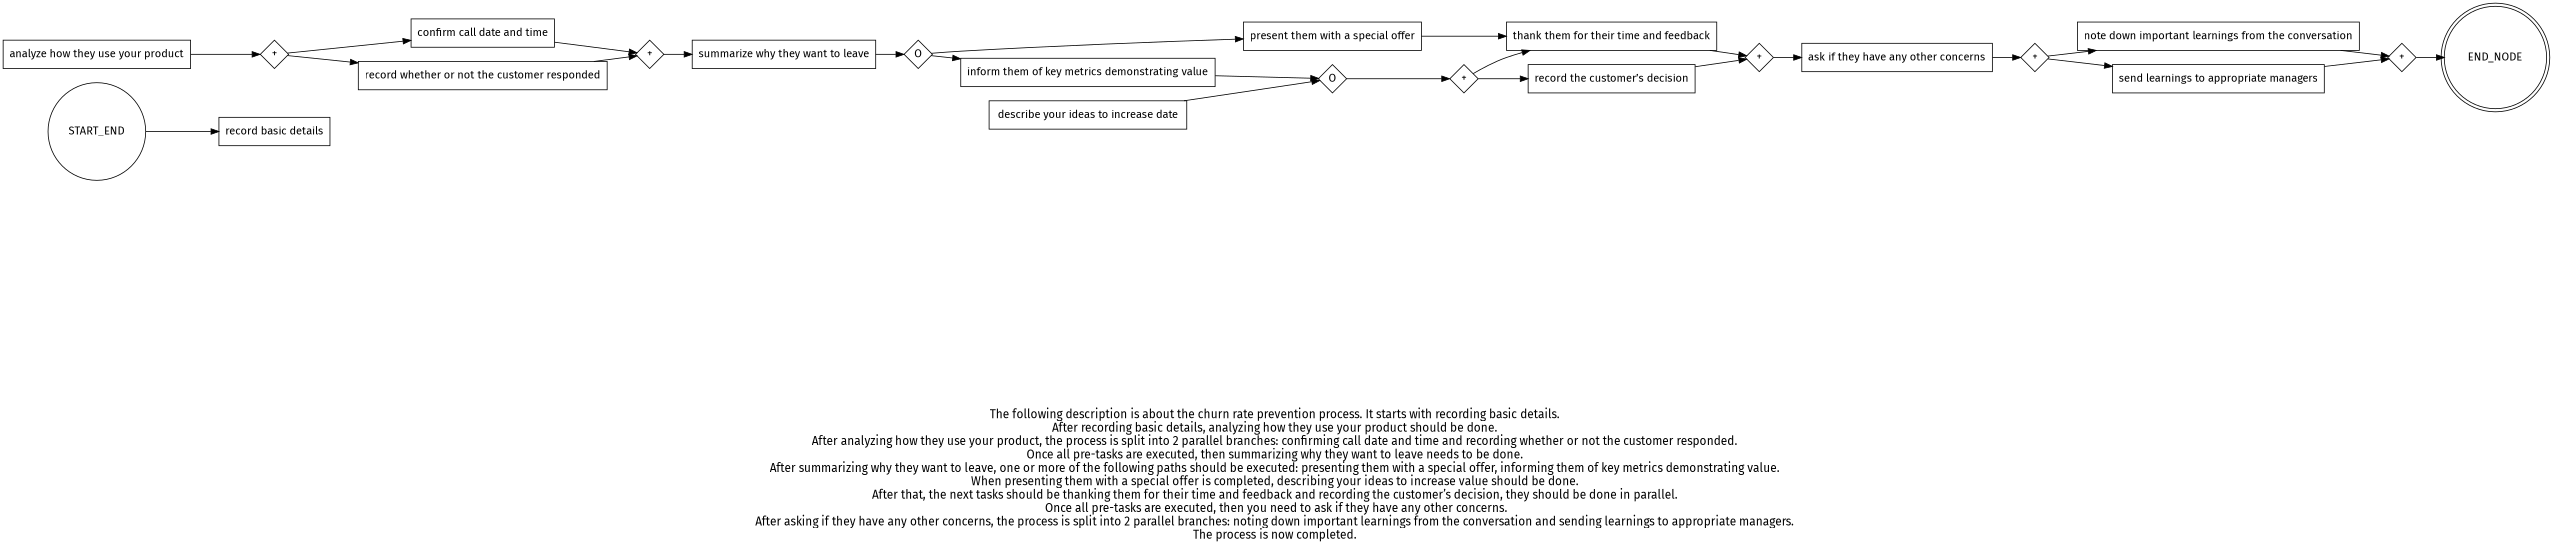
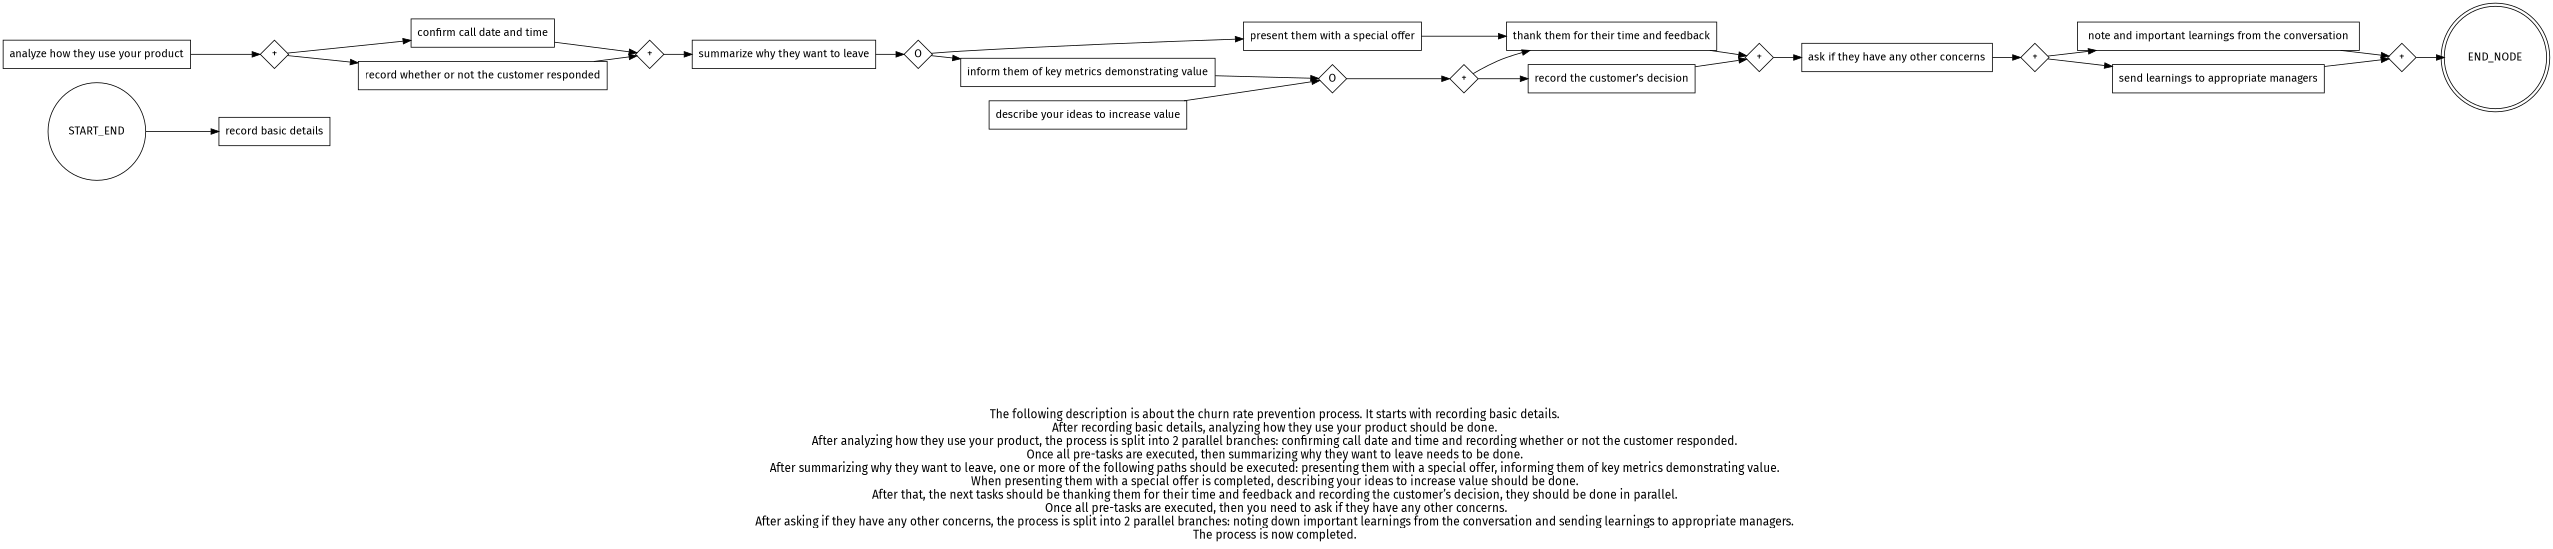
node "note down important learnings from the conversation": label "note down important learnings from the conversation" -> "note and important learnings from the conversation"
node "describe your ideas to increase date": label "describe your ideas to increase date" -> "describe your ideas to increase value"
